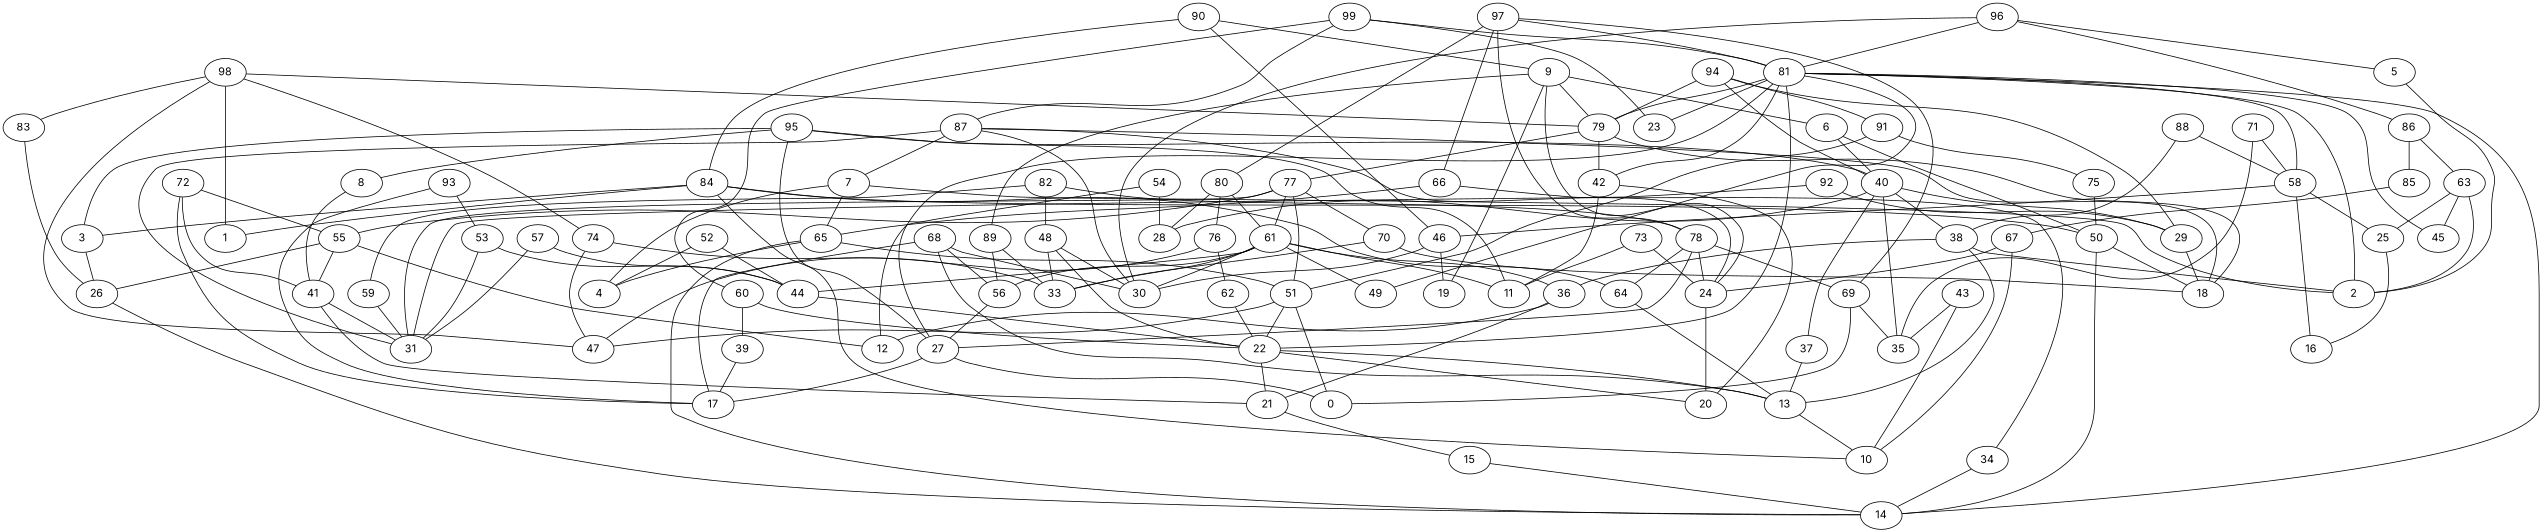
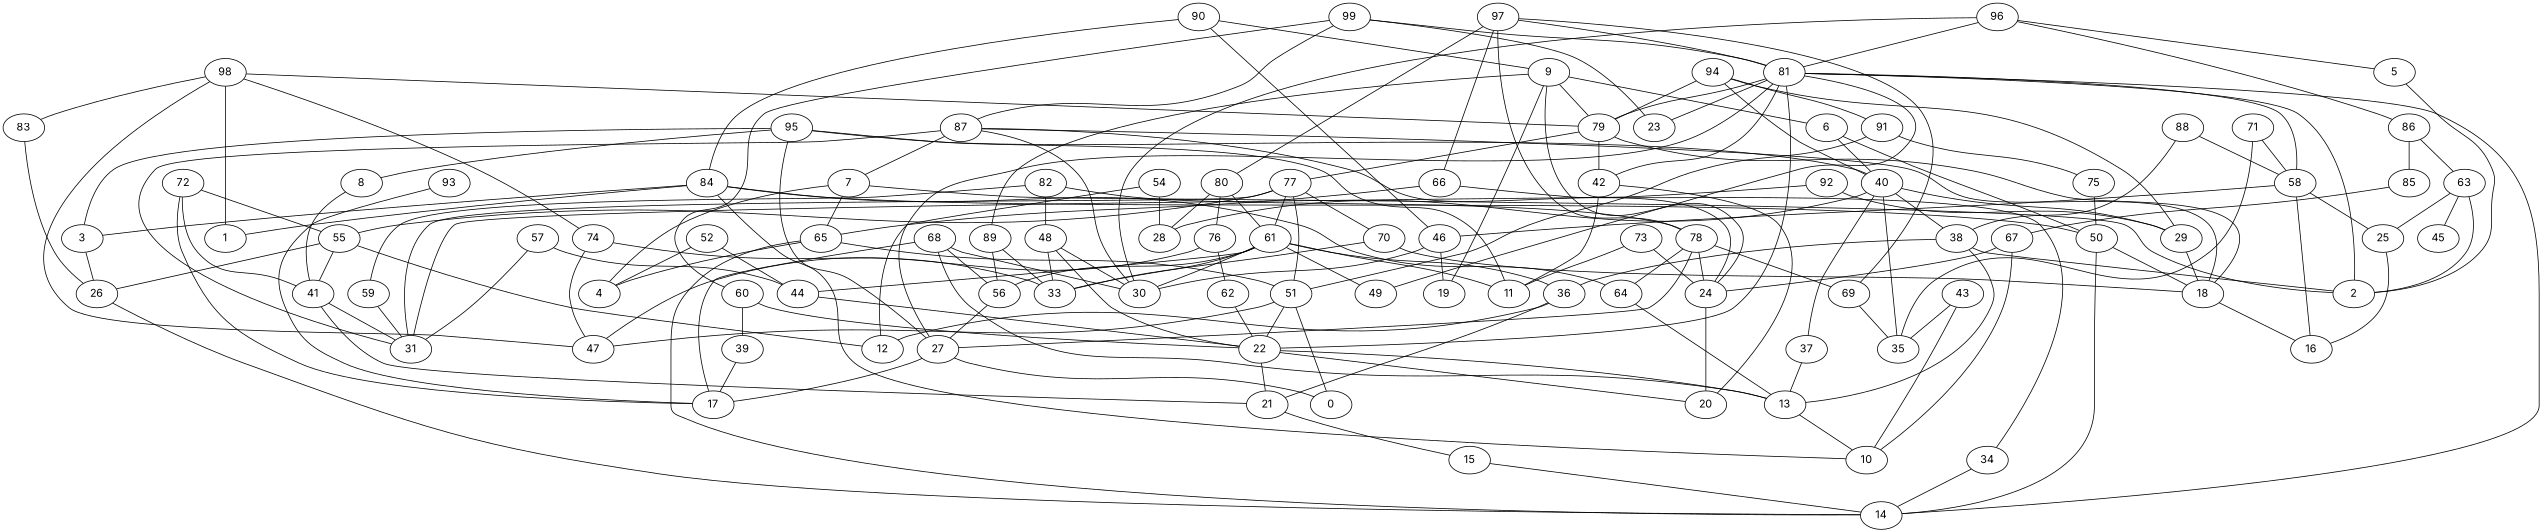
edge "81" -- "45": removed
node "53": removed
edge "18" -- "16": added
edge "69" -- "0": removed
